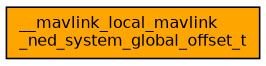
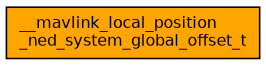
node "__mavlink_local_mavlink _ned_system_global_offset_t": label "__mavlink_local_mavlink _ned_system_global_offset_t" -> "__mavlink_local_position _ned_system_global_offset_t"
